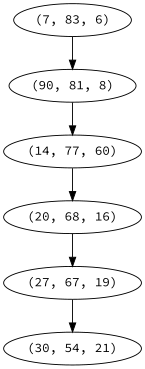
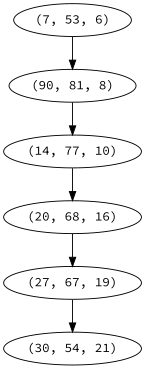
node "(7, 83, 6)": label "(7, 83, 6)" -> "(7, 53, 6)"
node "(14, 77, 60)": label "(14, 77, 60)" -> "(14, 77, 10)"
